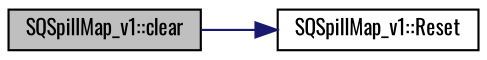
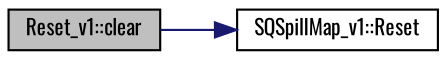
node "SQSpillMap_v1::clear": label "SQSpillMap_v1::clear" -> "Reset_v1::clear"
